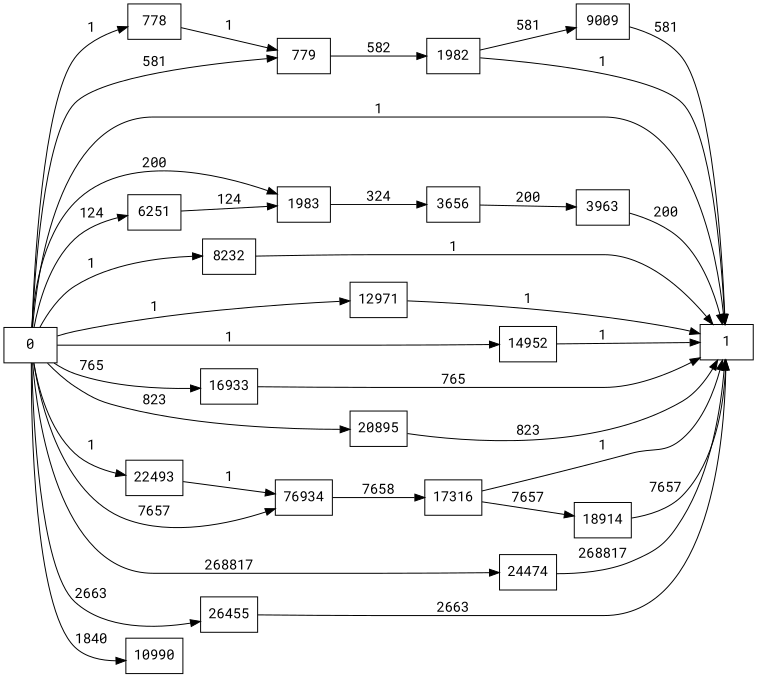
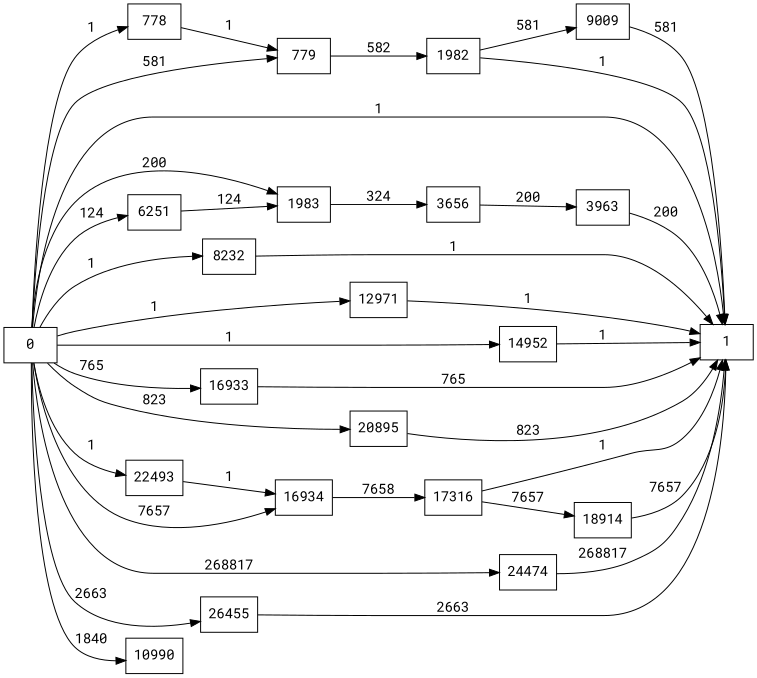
node "76934": label "76934" -> "16934"
